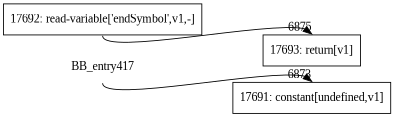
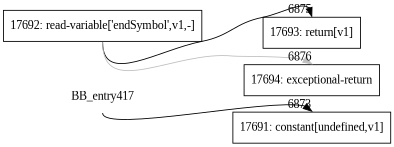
node "17694: exceptional-return": added
